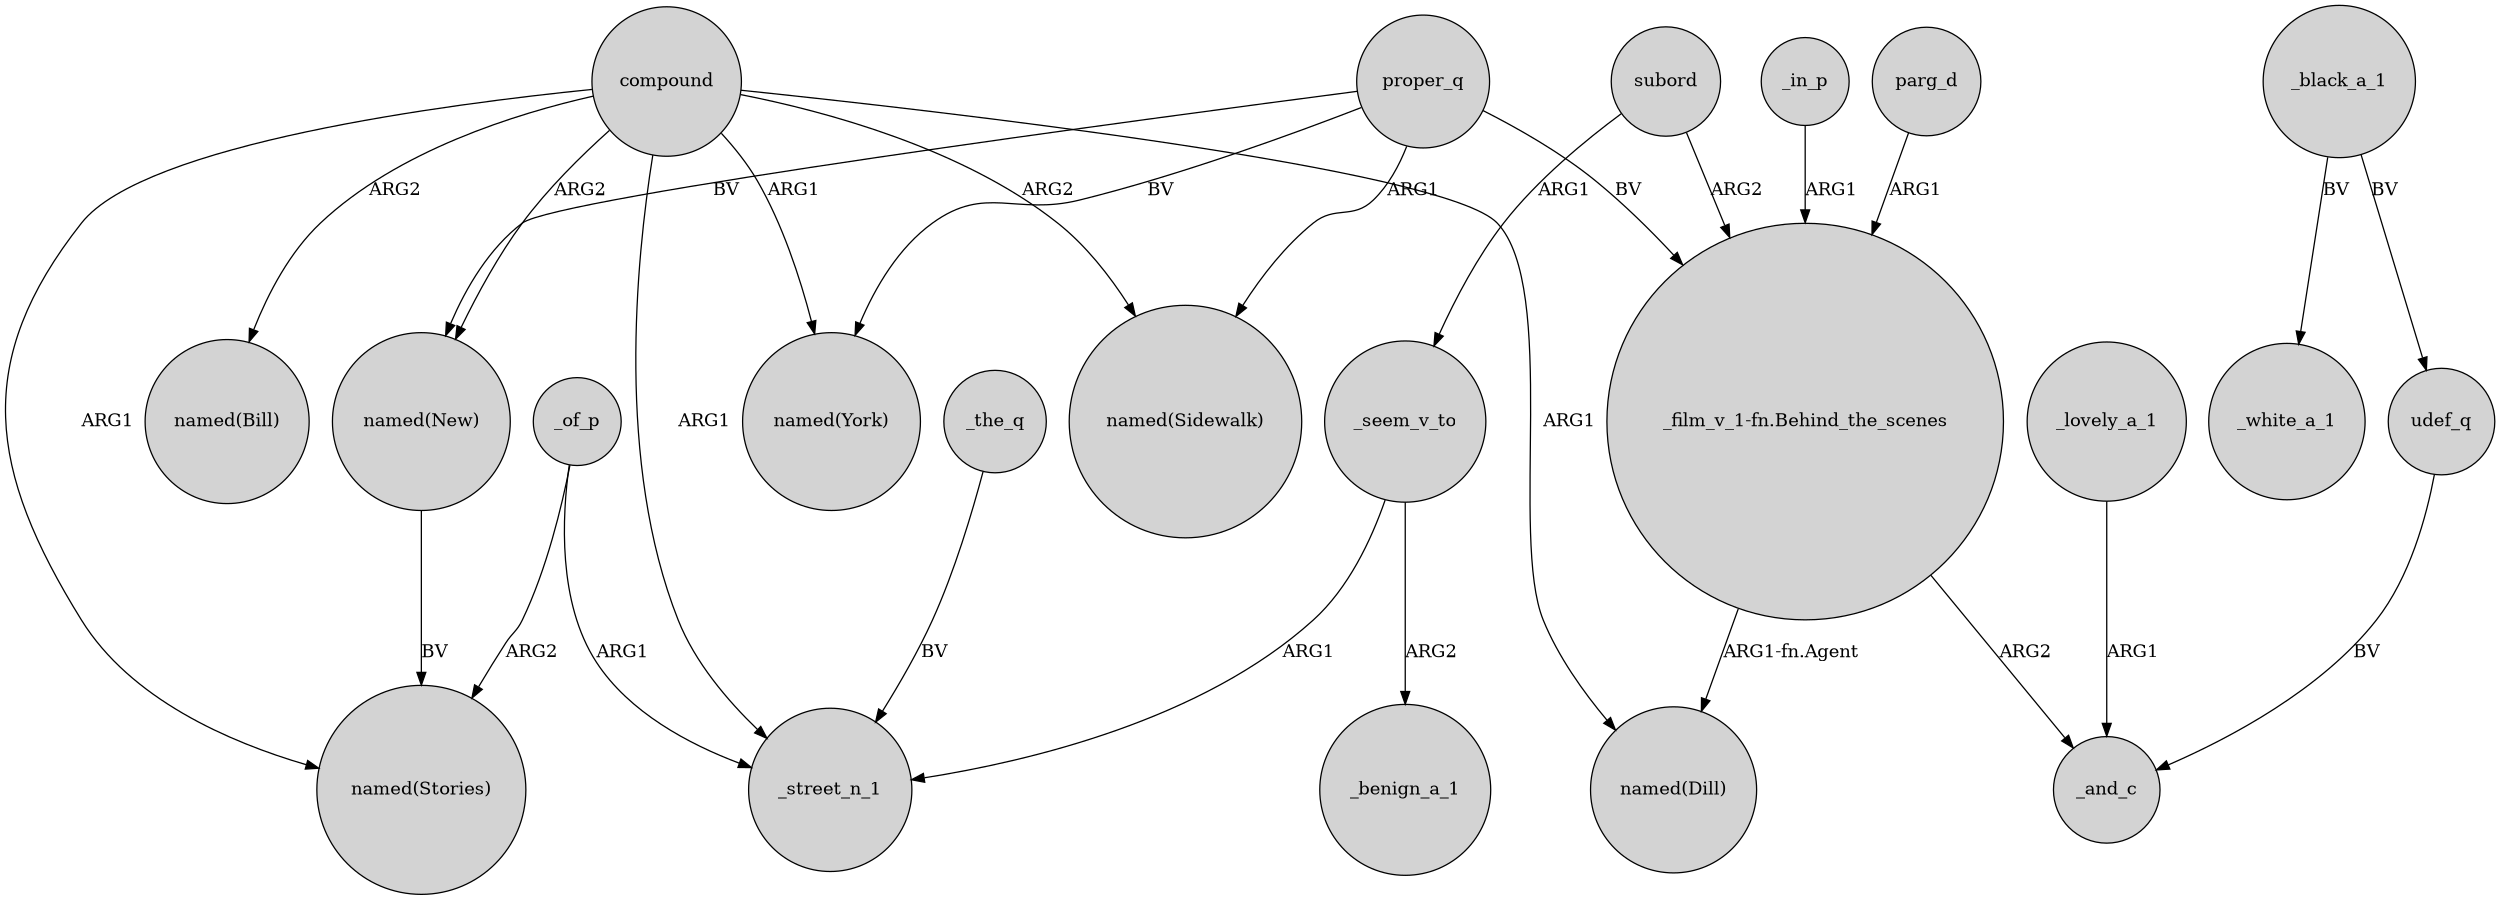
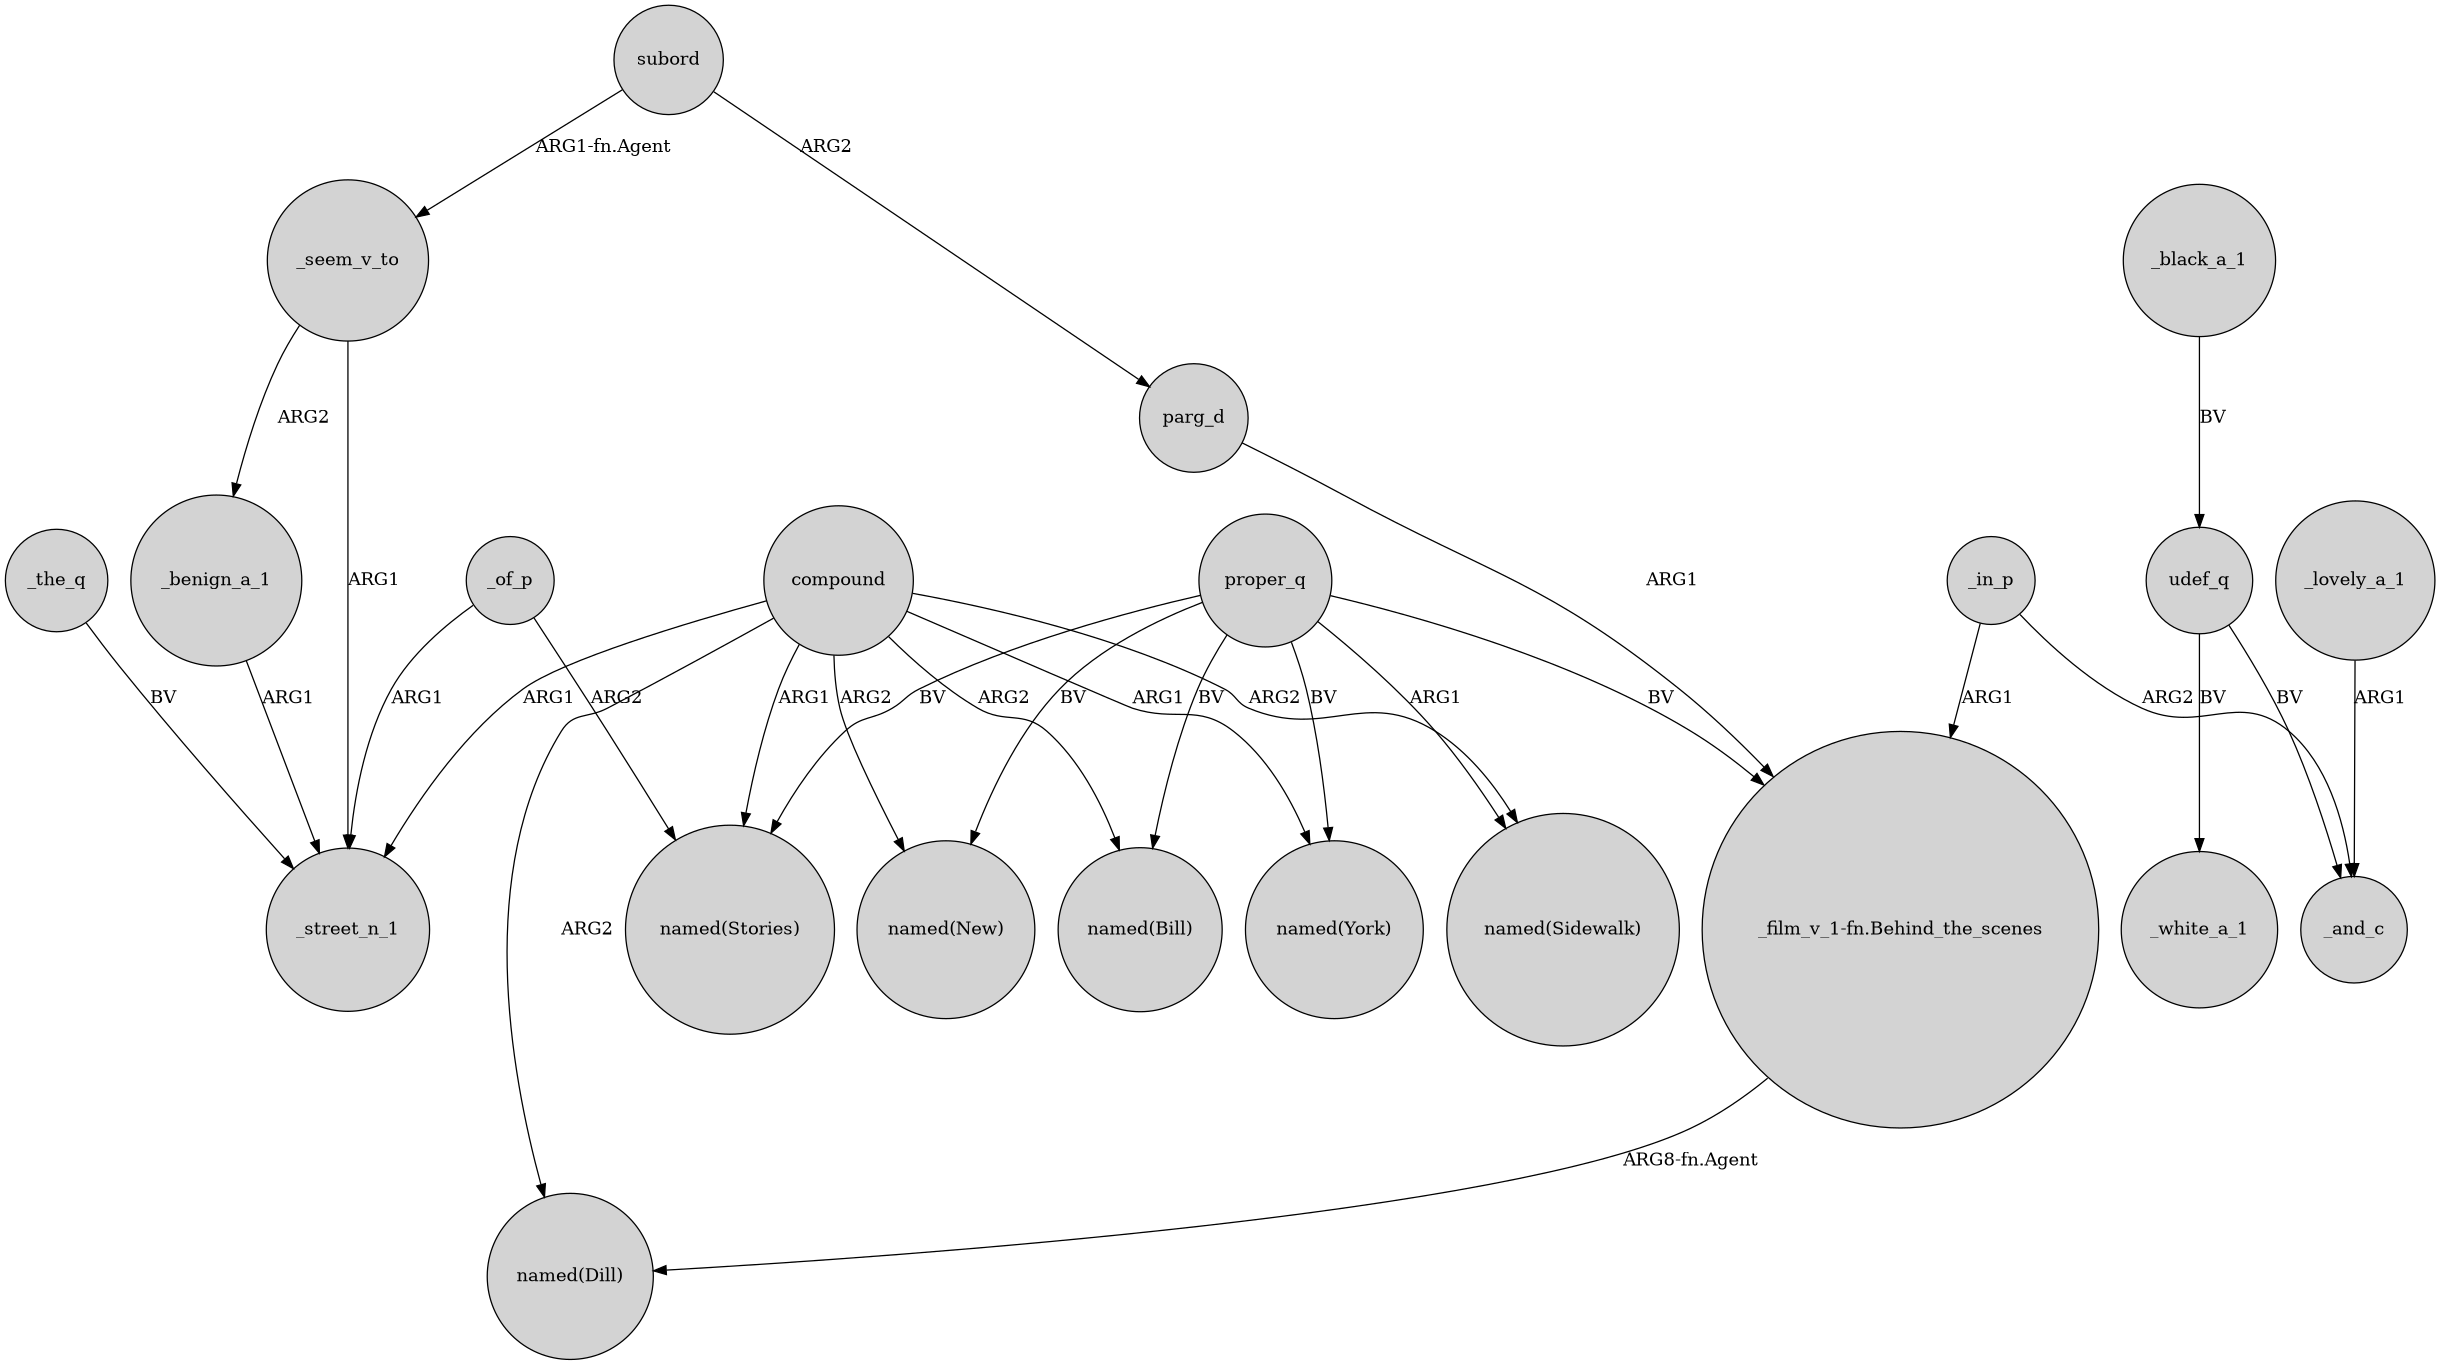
edge "subord" -> "_film_v_1-fn.Behind_the_scenes": now "subord" -> "parg_d"
edge "subord" -> "_seem_v_to": label "ARG1" -> "ARG1-fn.Agent"
edge "_black_a_1" -> "_white_a_1": now "udef_q" -> "_white_a_1"
edge "compound" -> "named(Dill)": label "ARG1" -> "ARG2"
edge "named(New)" -> "named(Stories)": now "proper_q" -> "named(Stories)"
edge "_film_v_1-fn.Behind_the_scenes" -> "named(Dill)": label "ARG1-fn.Agent" -> "ARG8-fn.Agent"
edge "_film_v_1-fn.Behind_the_scenes" -> "_and_c": now "_in_p" -> "_and_c"
edge "proper_q" -> "named(Bill)": added, label "BV"
edge "_benign_a_1" -> "_street_n_1": added, label "ARG1"
